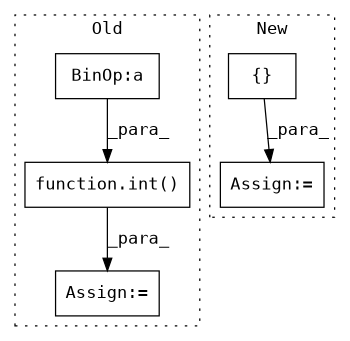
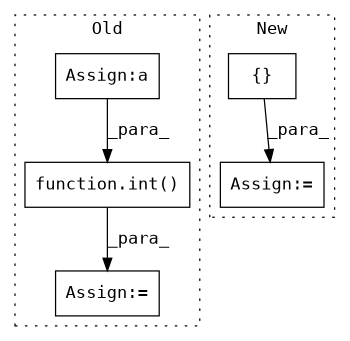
node "BinOp:a": label "BinOp:a" -> "Assign:a"
